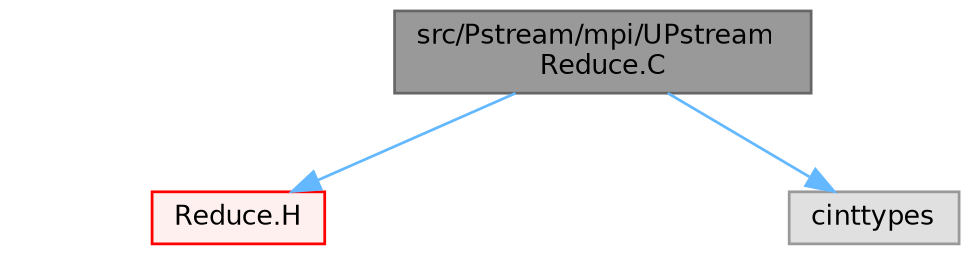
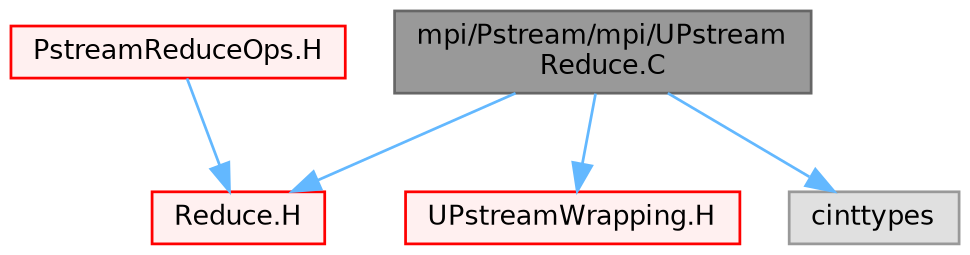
node "PstreamReduceOps.H": added
node "src/Pstream/mpi/UPstream Reduce.C": label "src/Pstream/mpi/UPstream Reduce.C" -> "mpi/Pstream/mpi/UPstream Reduce.C"
node "UPstreamWrapping.H": added
